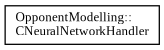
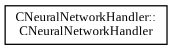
node "OpponentModelling:: CNeuralNetworkHandler": label "OpponentModelling:: CNeuralNetworkHandler" -> "CNeuralNetworkHandler:: CNeuralNetworkHandler"
